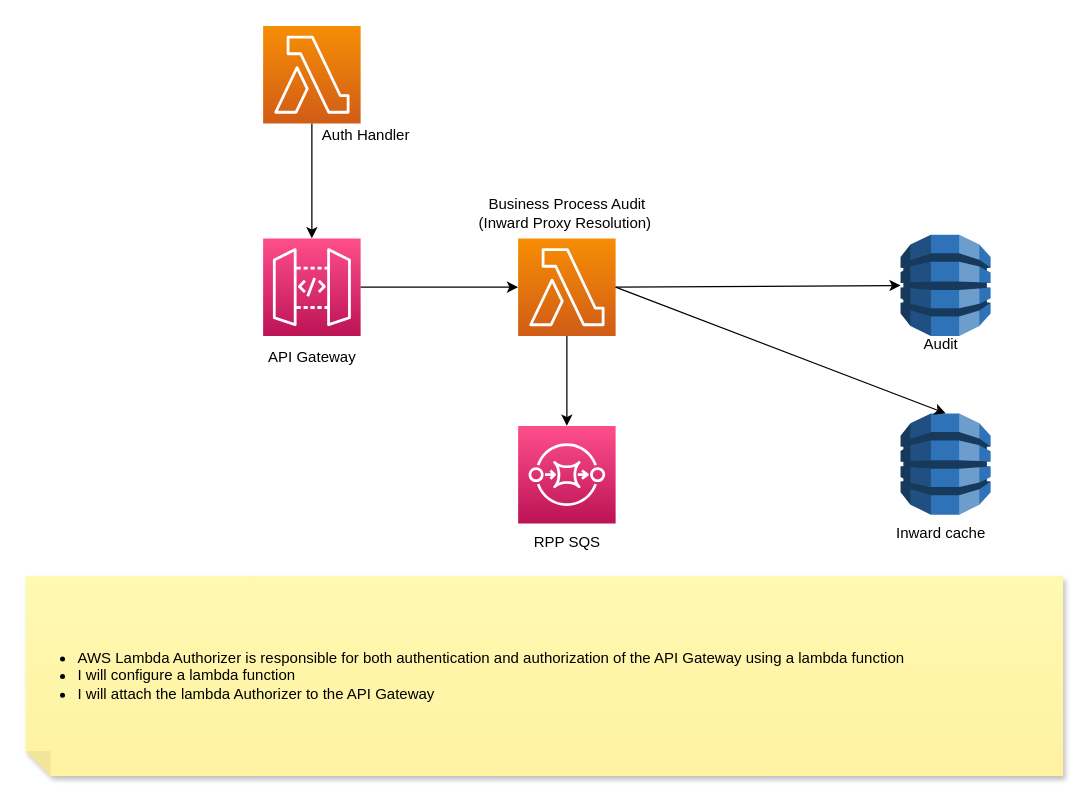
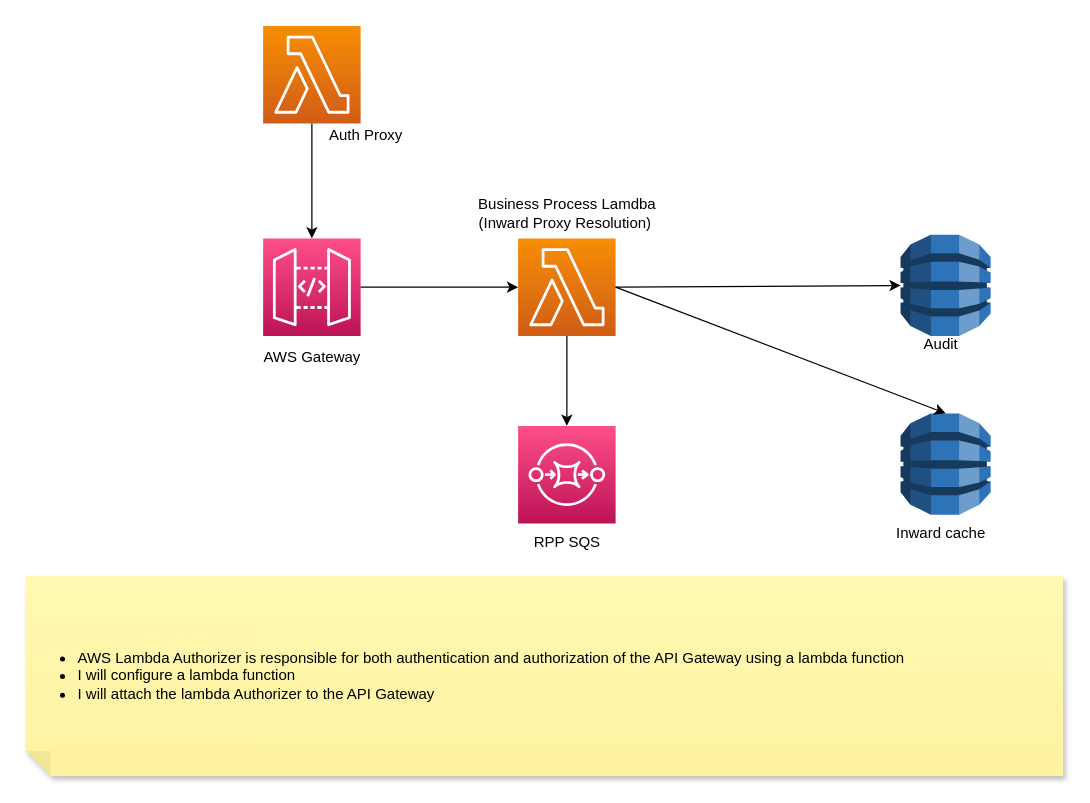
node "Auth Handler": label "Auth Handler" -> "Auth Proxy"
node "Business Process Audit (Inward Proxy Resolution)": label "Business Process Audit (Inward Proxy Resolution)" -> "Business Process Lamdba (Inward Proxy Resolution)"
node "API Gateway": label "API Gateway" -> "AWS Gateway"
